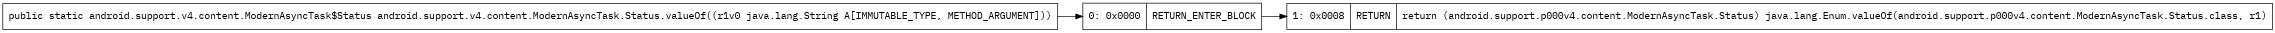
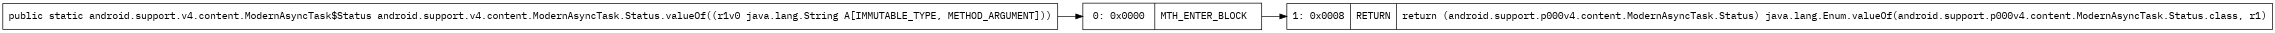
node "0: 0x0000": text "RETURN_ENTER_BLOCK" -> "MTH_ENTER_BLOCK"
